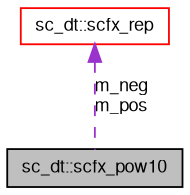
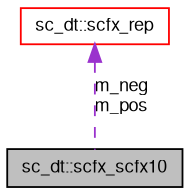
node "sc_dt::scfx_pow10": label "sc_dt::scfx_pow10" -> "sc_dt::scfx_scfx10"
